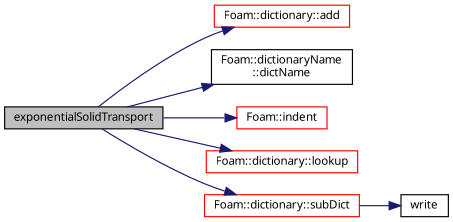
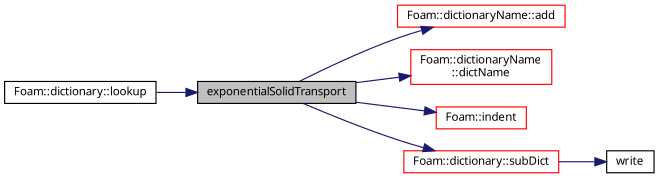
node "Foam::dictionary::add": label "Foam::dictionary::add" -> "Foam::dictionaryName::add"
node "Foam::dictionaryName ::dictName": color black -> red
edge "exponentialSolidTransport" -> "Foam::dictionary::lookup": reversed
node "Foam::dictionary::lookup": color red -> black
